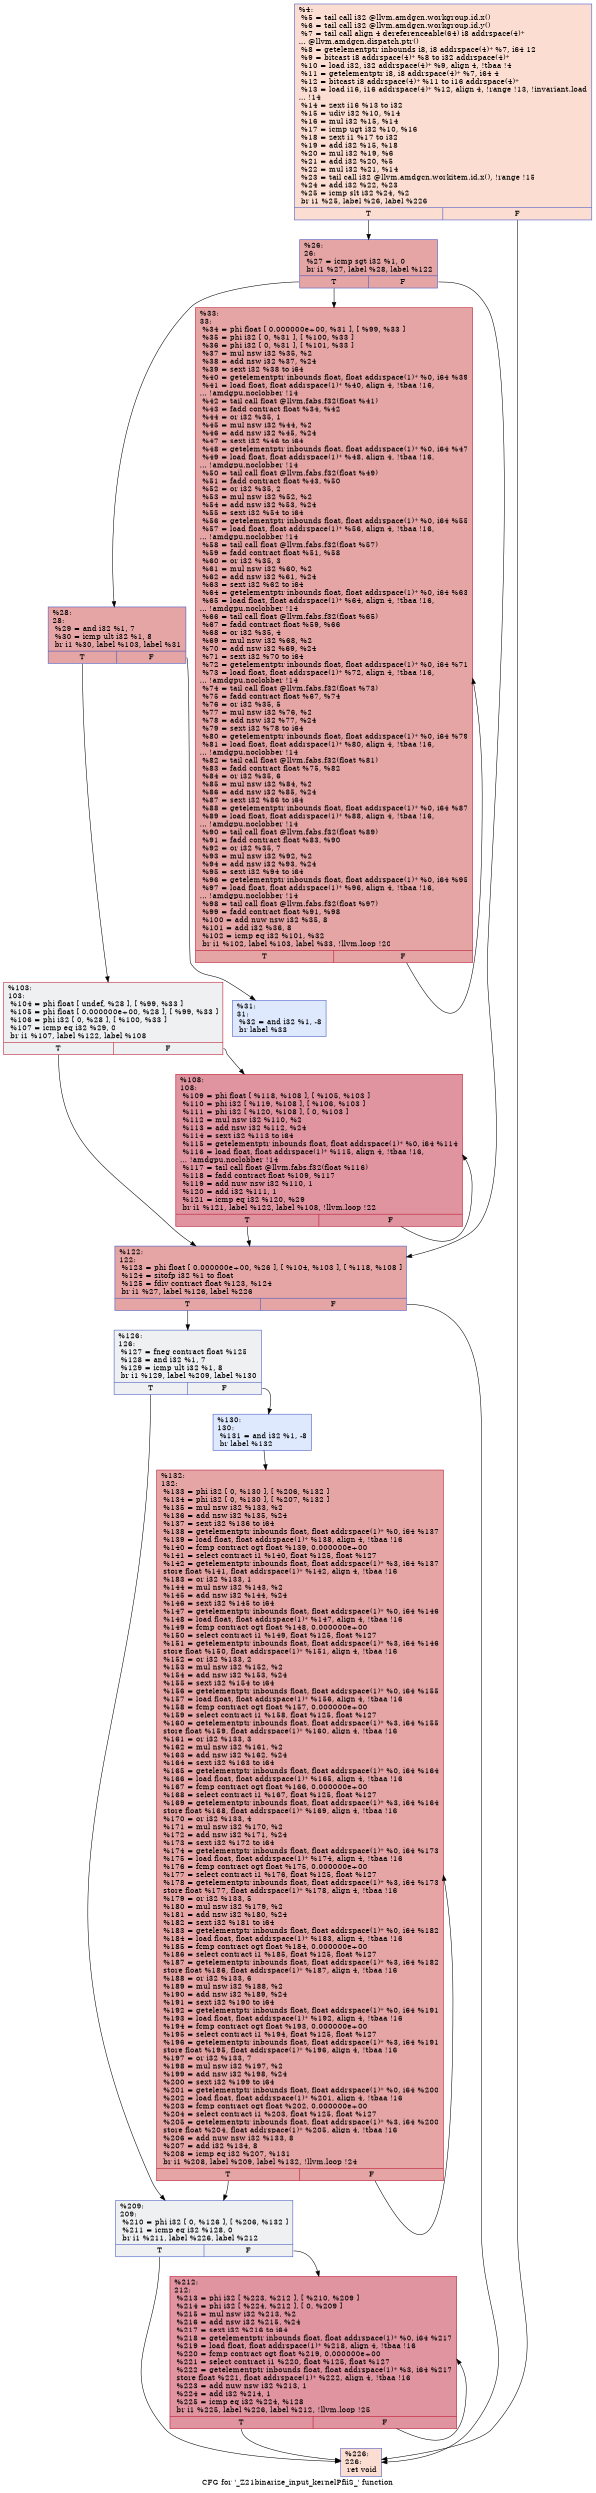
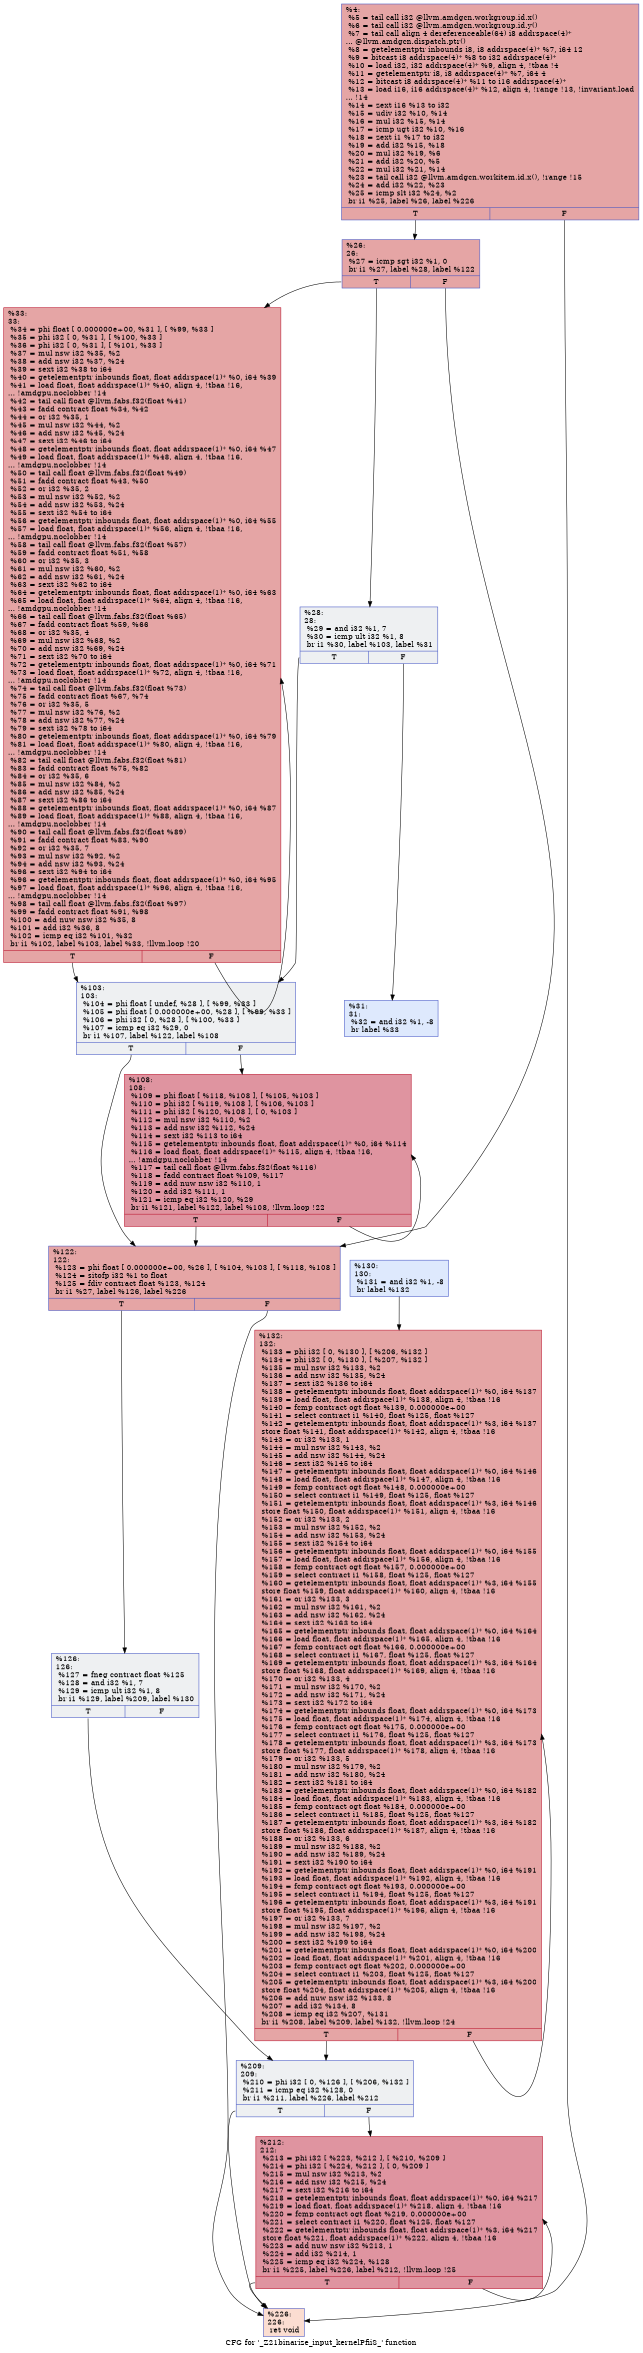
node "%4:": fillcolor #f7b39670 -> #c5333470
node "%28:": fillcolor #c5333470 -> #d9dce170
node "%33:": text "%95 = sext i32 %94 to i64" -> "%96 = sext i32 %94 to i64"
edge "%33:" -> "%103:": added
node "%103:": color #b70d28ff -> #3d50c3ff
edge "%126:" -> "%130:": removed
node "%132:": text "%183 = or i32 %133, 1" -> "%143 = or i32 %133, 1"
